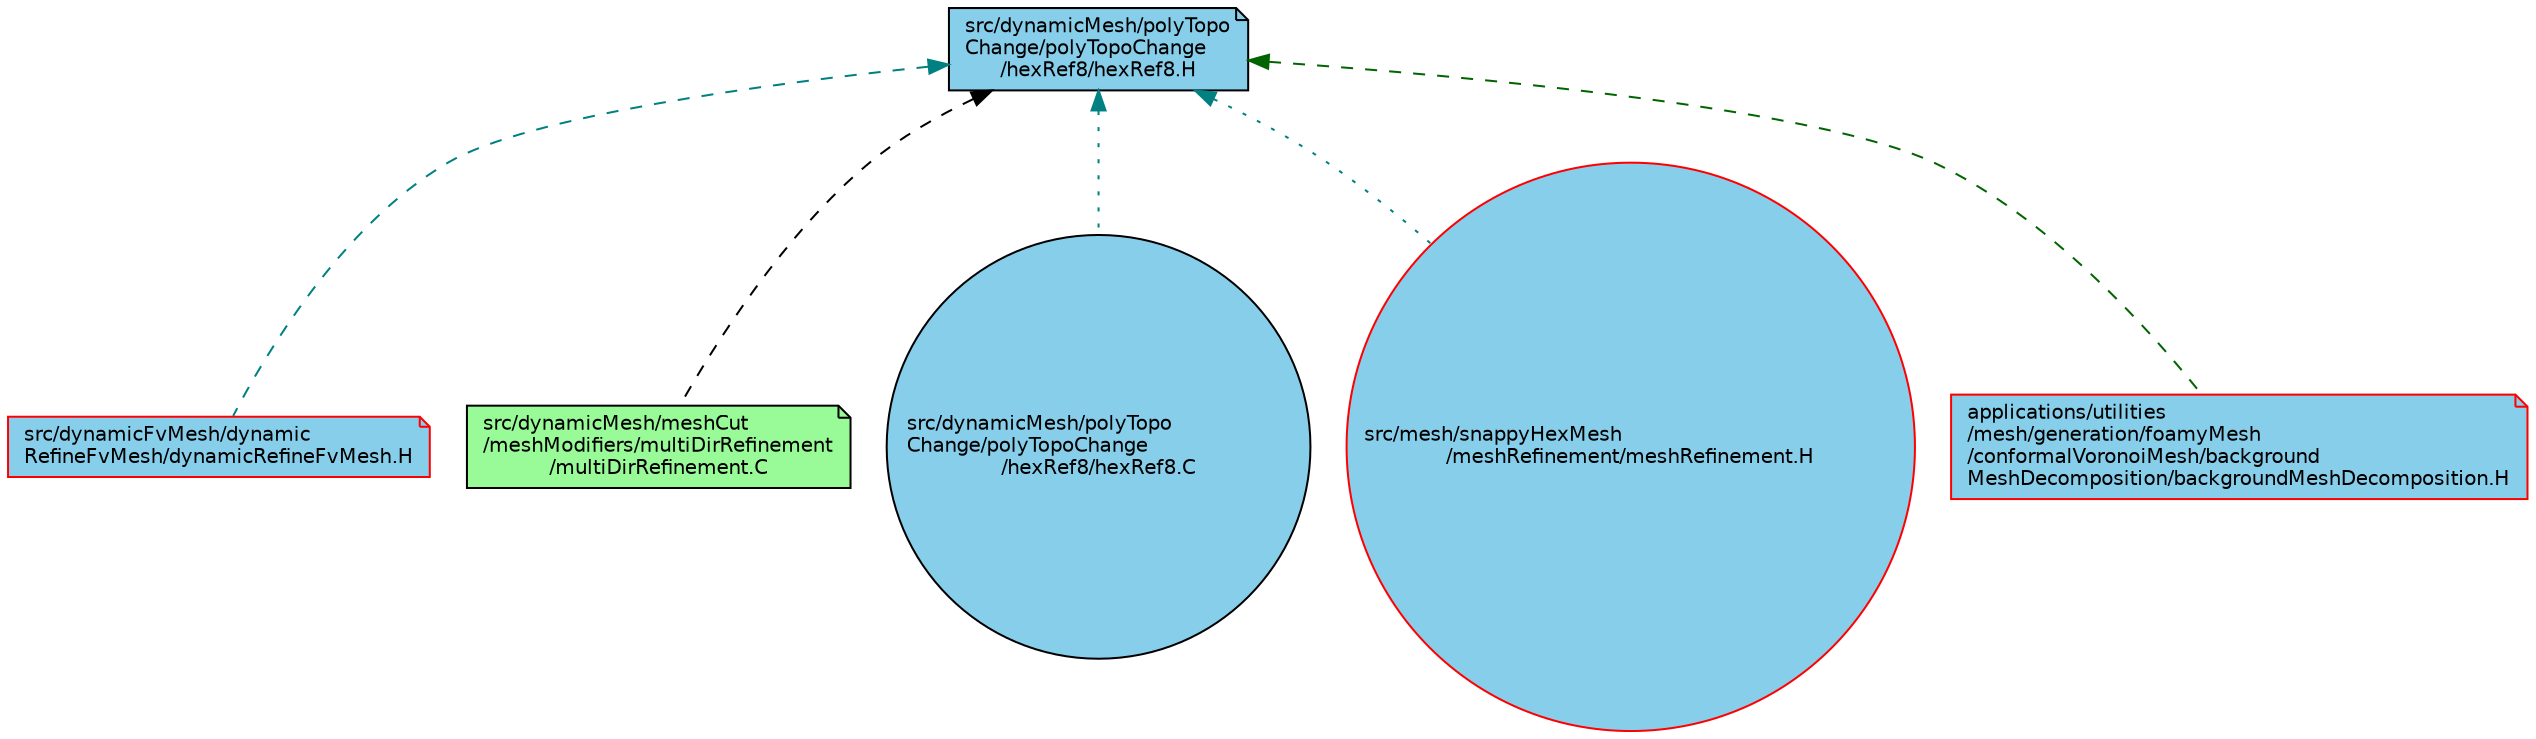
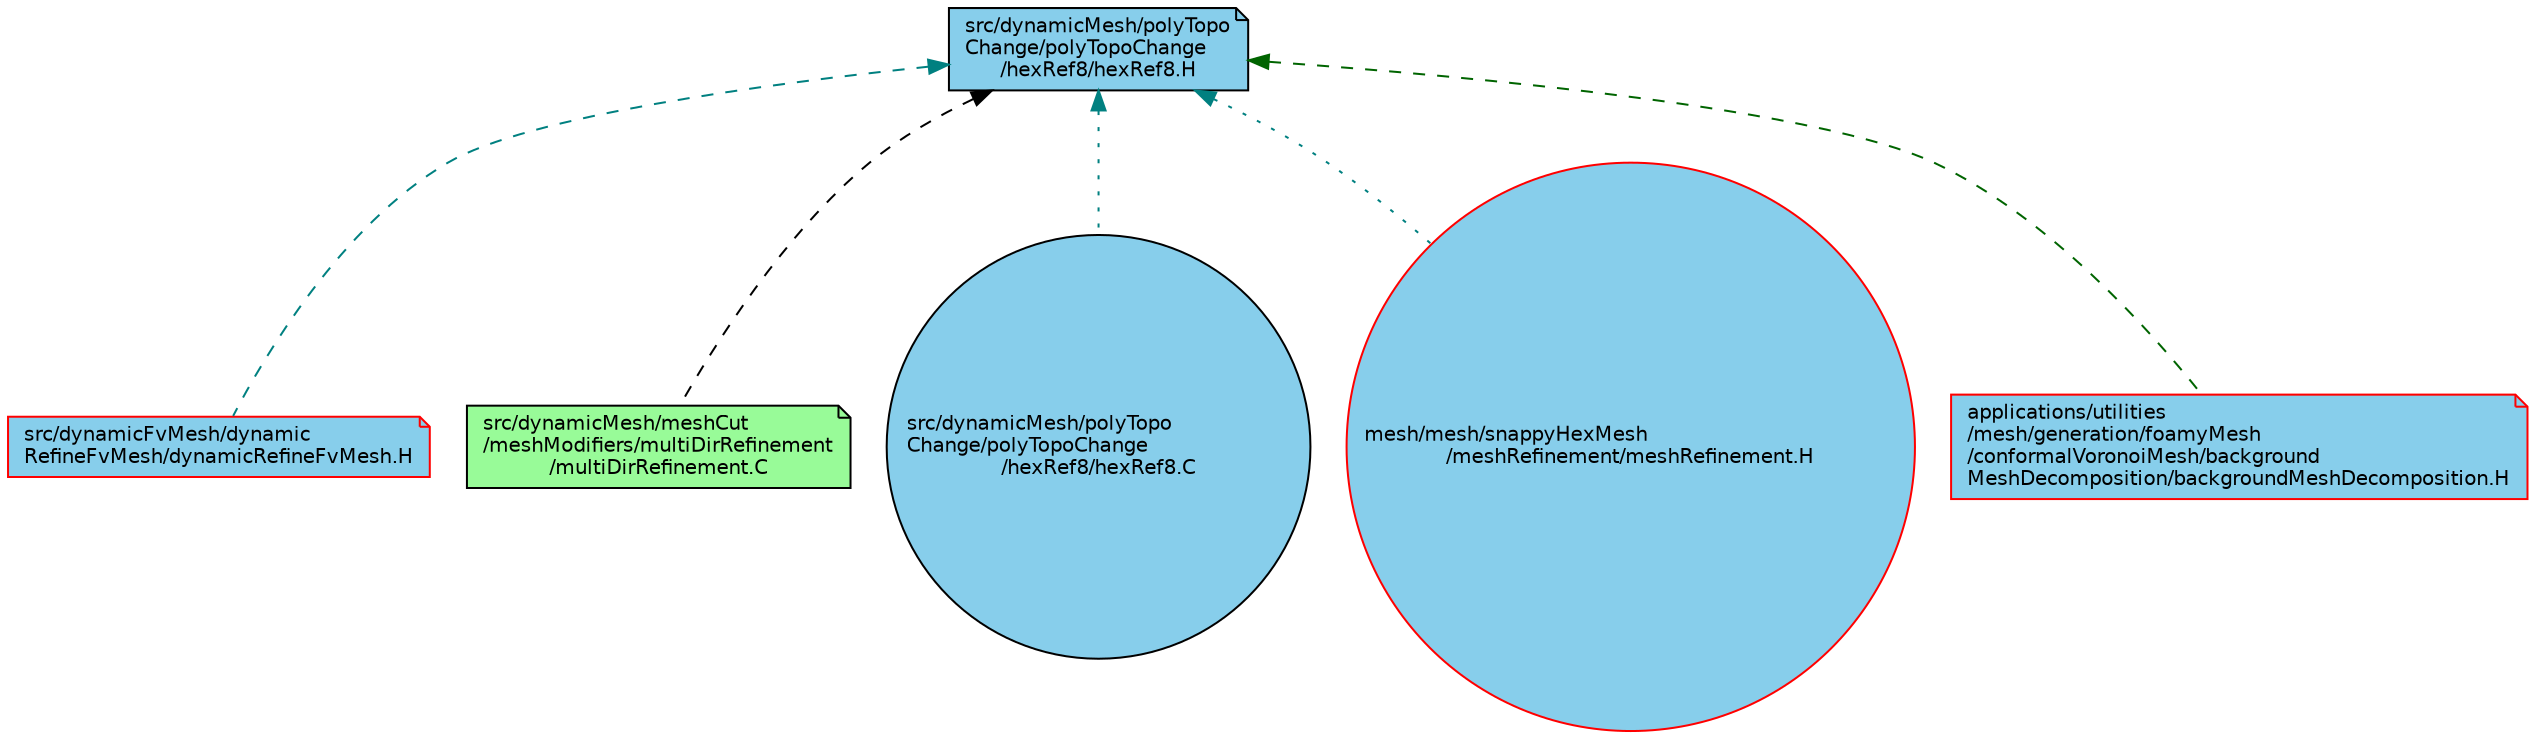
node "src/mesh/snappyHexMesh /meshRefinement/meshRefinement.H": label "src/mesh/snappyHexMesh /meshRefinement/meshRefinement.H" -> "mesh/mesh/snappyHexMesh /meshRefinement/meshRefinement.H"
